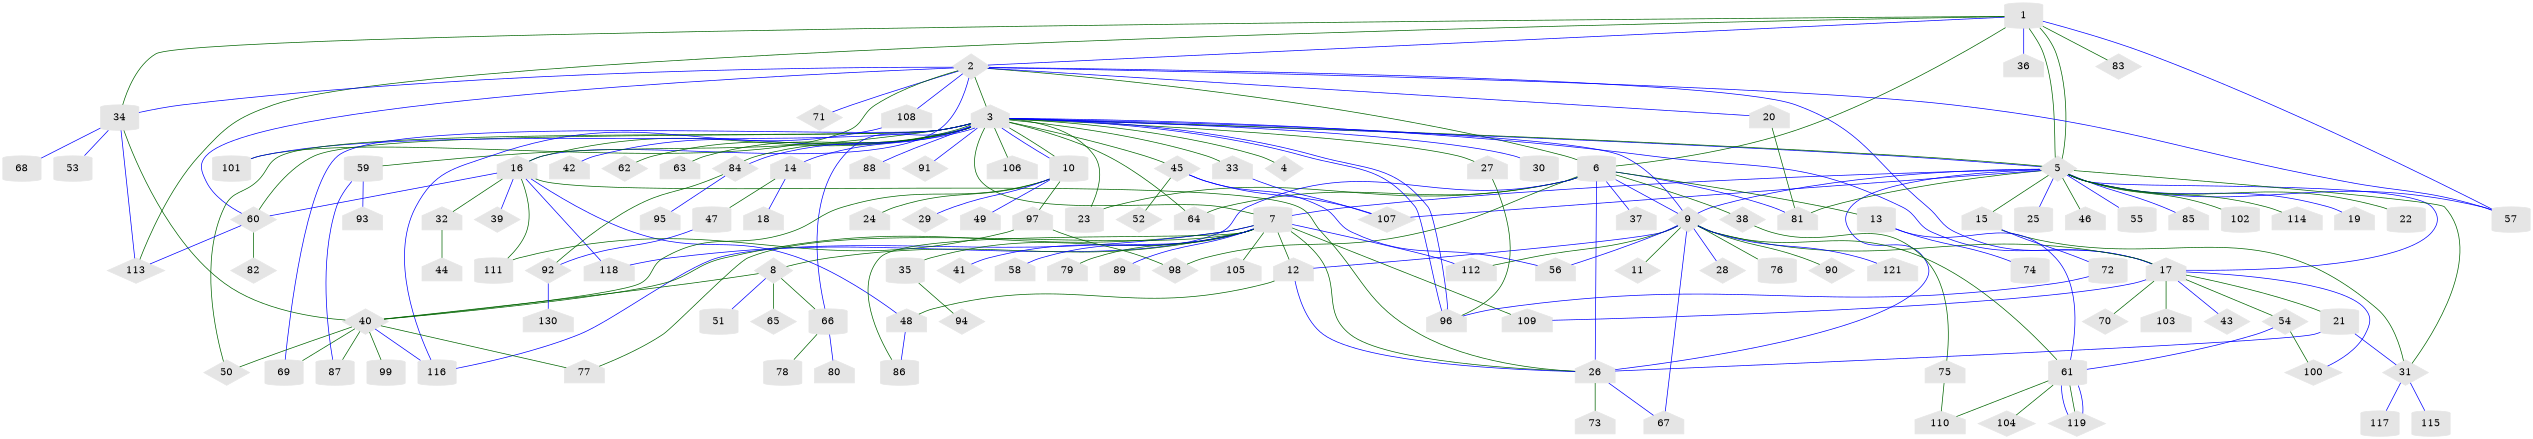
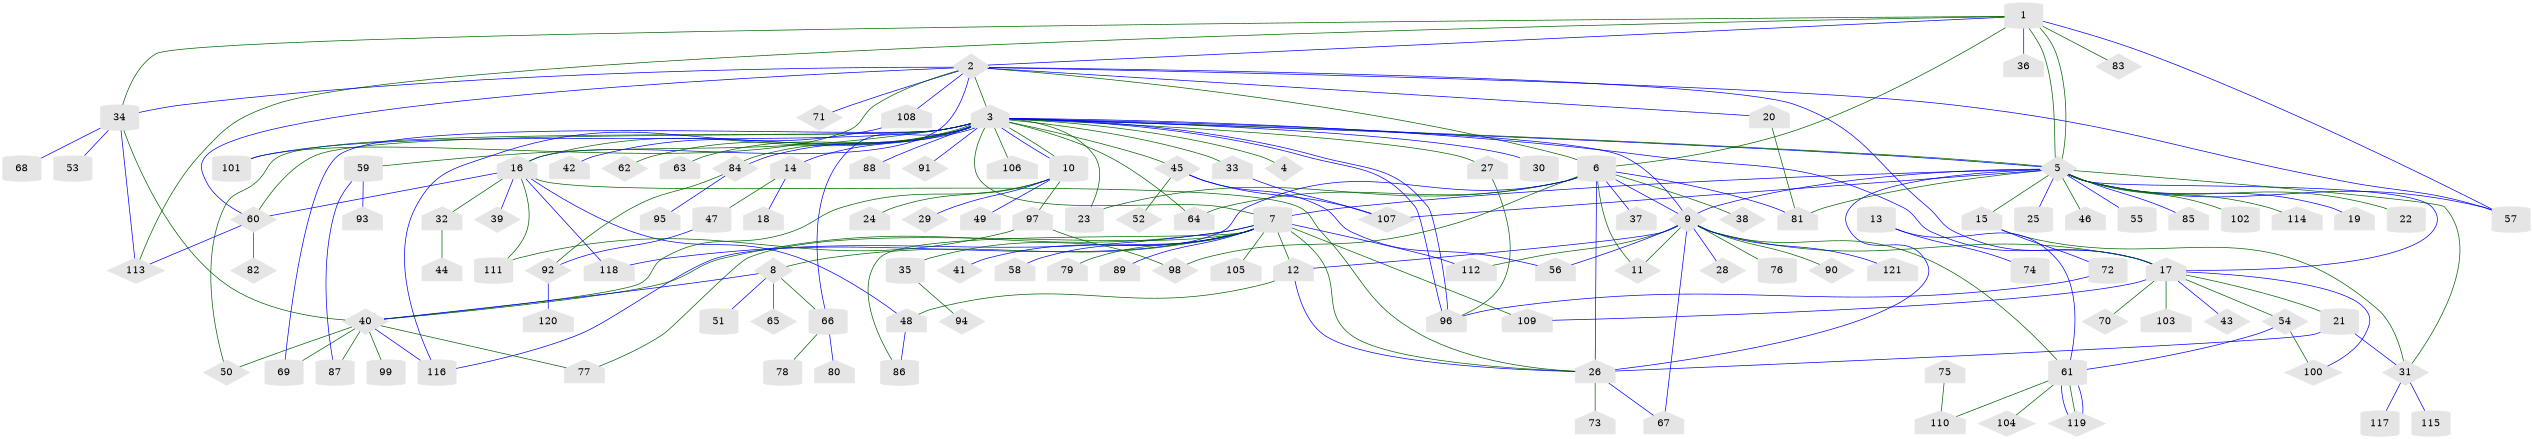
edge "6" -- "13": now "6" -- "11"
edge "38" -- "75": removed
edge "8" -- "40": color darkgreen -> blue
node "130": label "130" -> "120"
